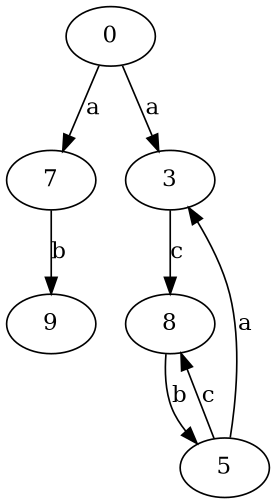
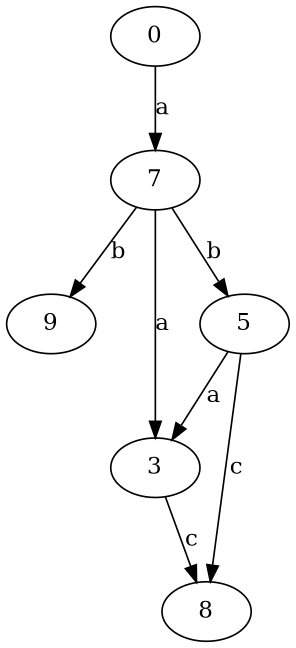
edge "0" -> "3": now "7" -> "3"
edge "8" -> "5": now "7" -> "5"
